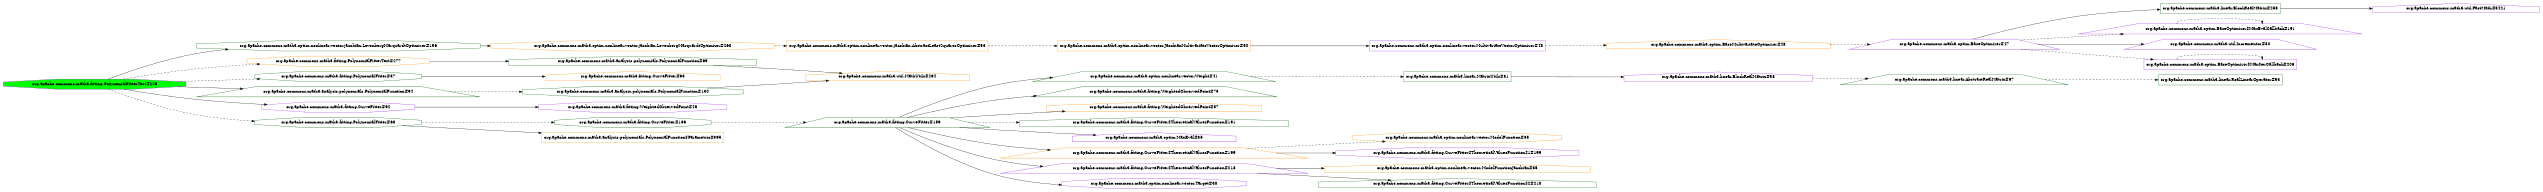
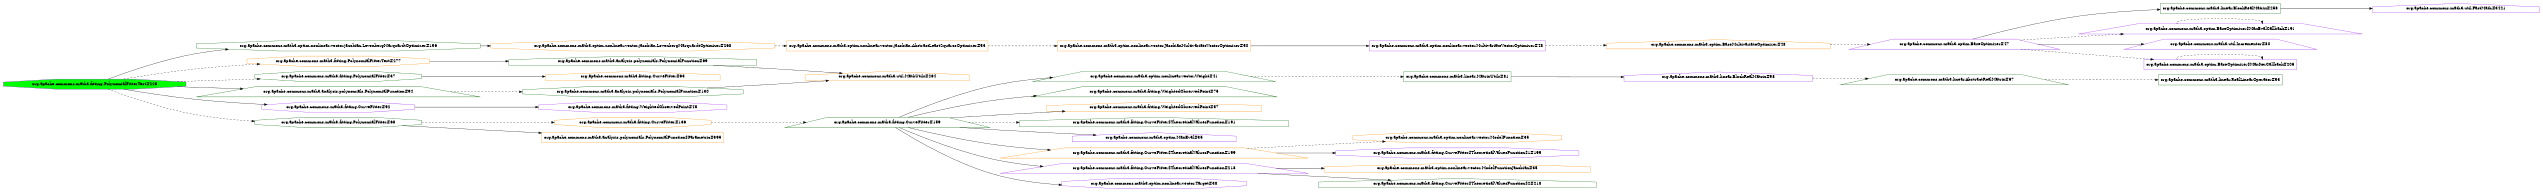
node "org.apache.commons.math3.fitting.CurveFitter#136": color darkgreen -> darkorange
